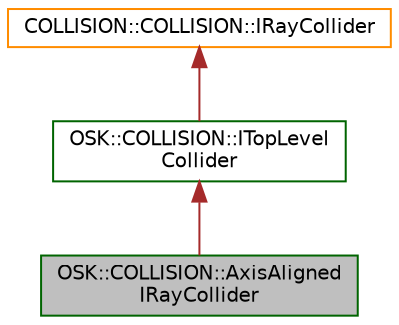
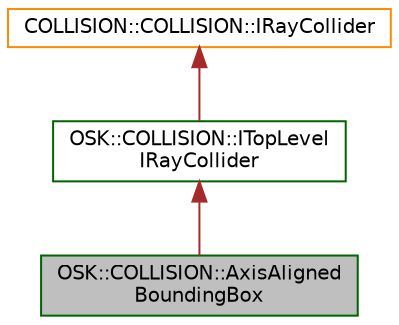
node "OSK::COLLISION::ITopLevel Collider": label "OSK::COLLISION::ITopLevel Collider" -> "OSK::COLLISION::ITopLevel IRayCollider"
node "OSK::COLLISION::AxisAligned IRayCollider": label "OSK::COLLISION::AxisAligned IRayCollider" -> "OSK::COLLISION::AxisAligned BoundingBox"
